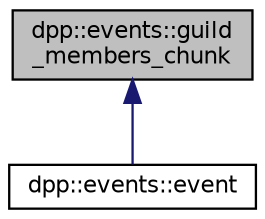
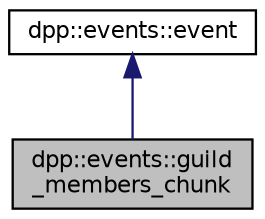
edge "dpp::events::event" -> "dpp::events::guild _members_chunk": reversed
